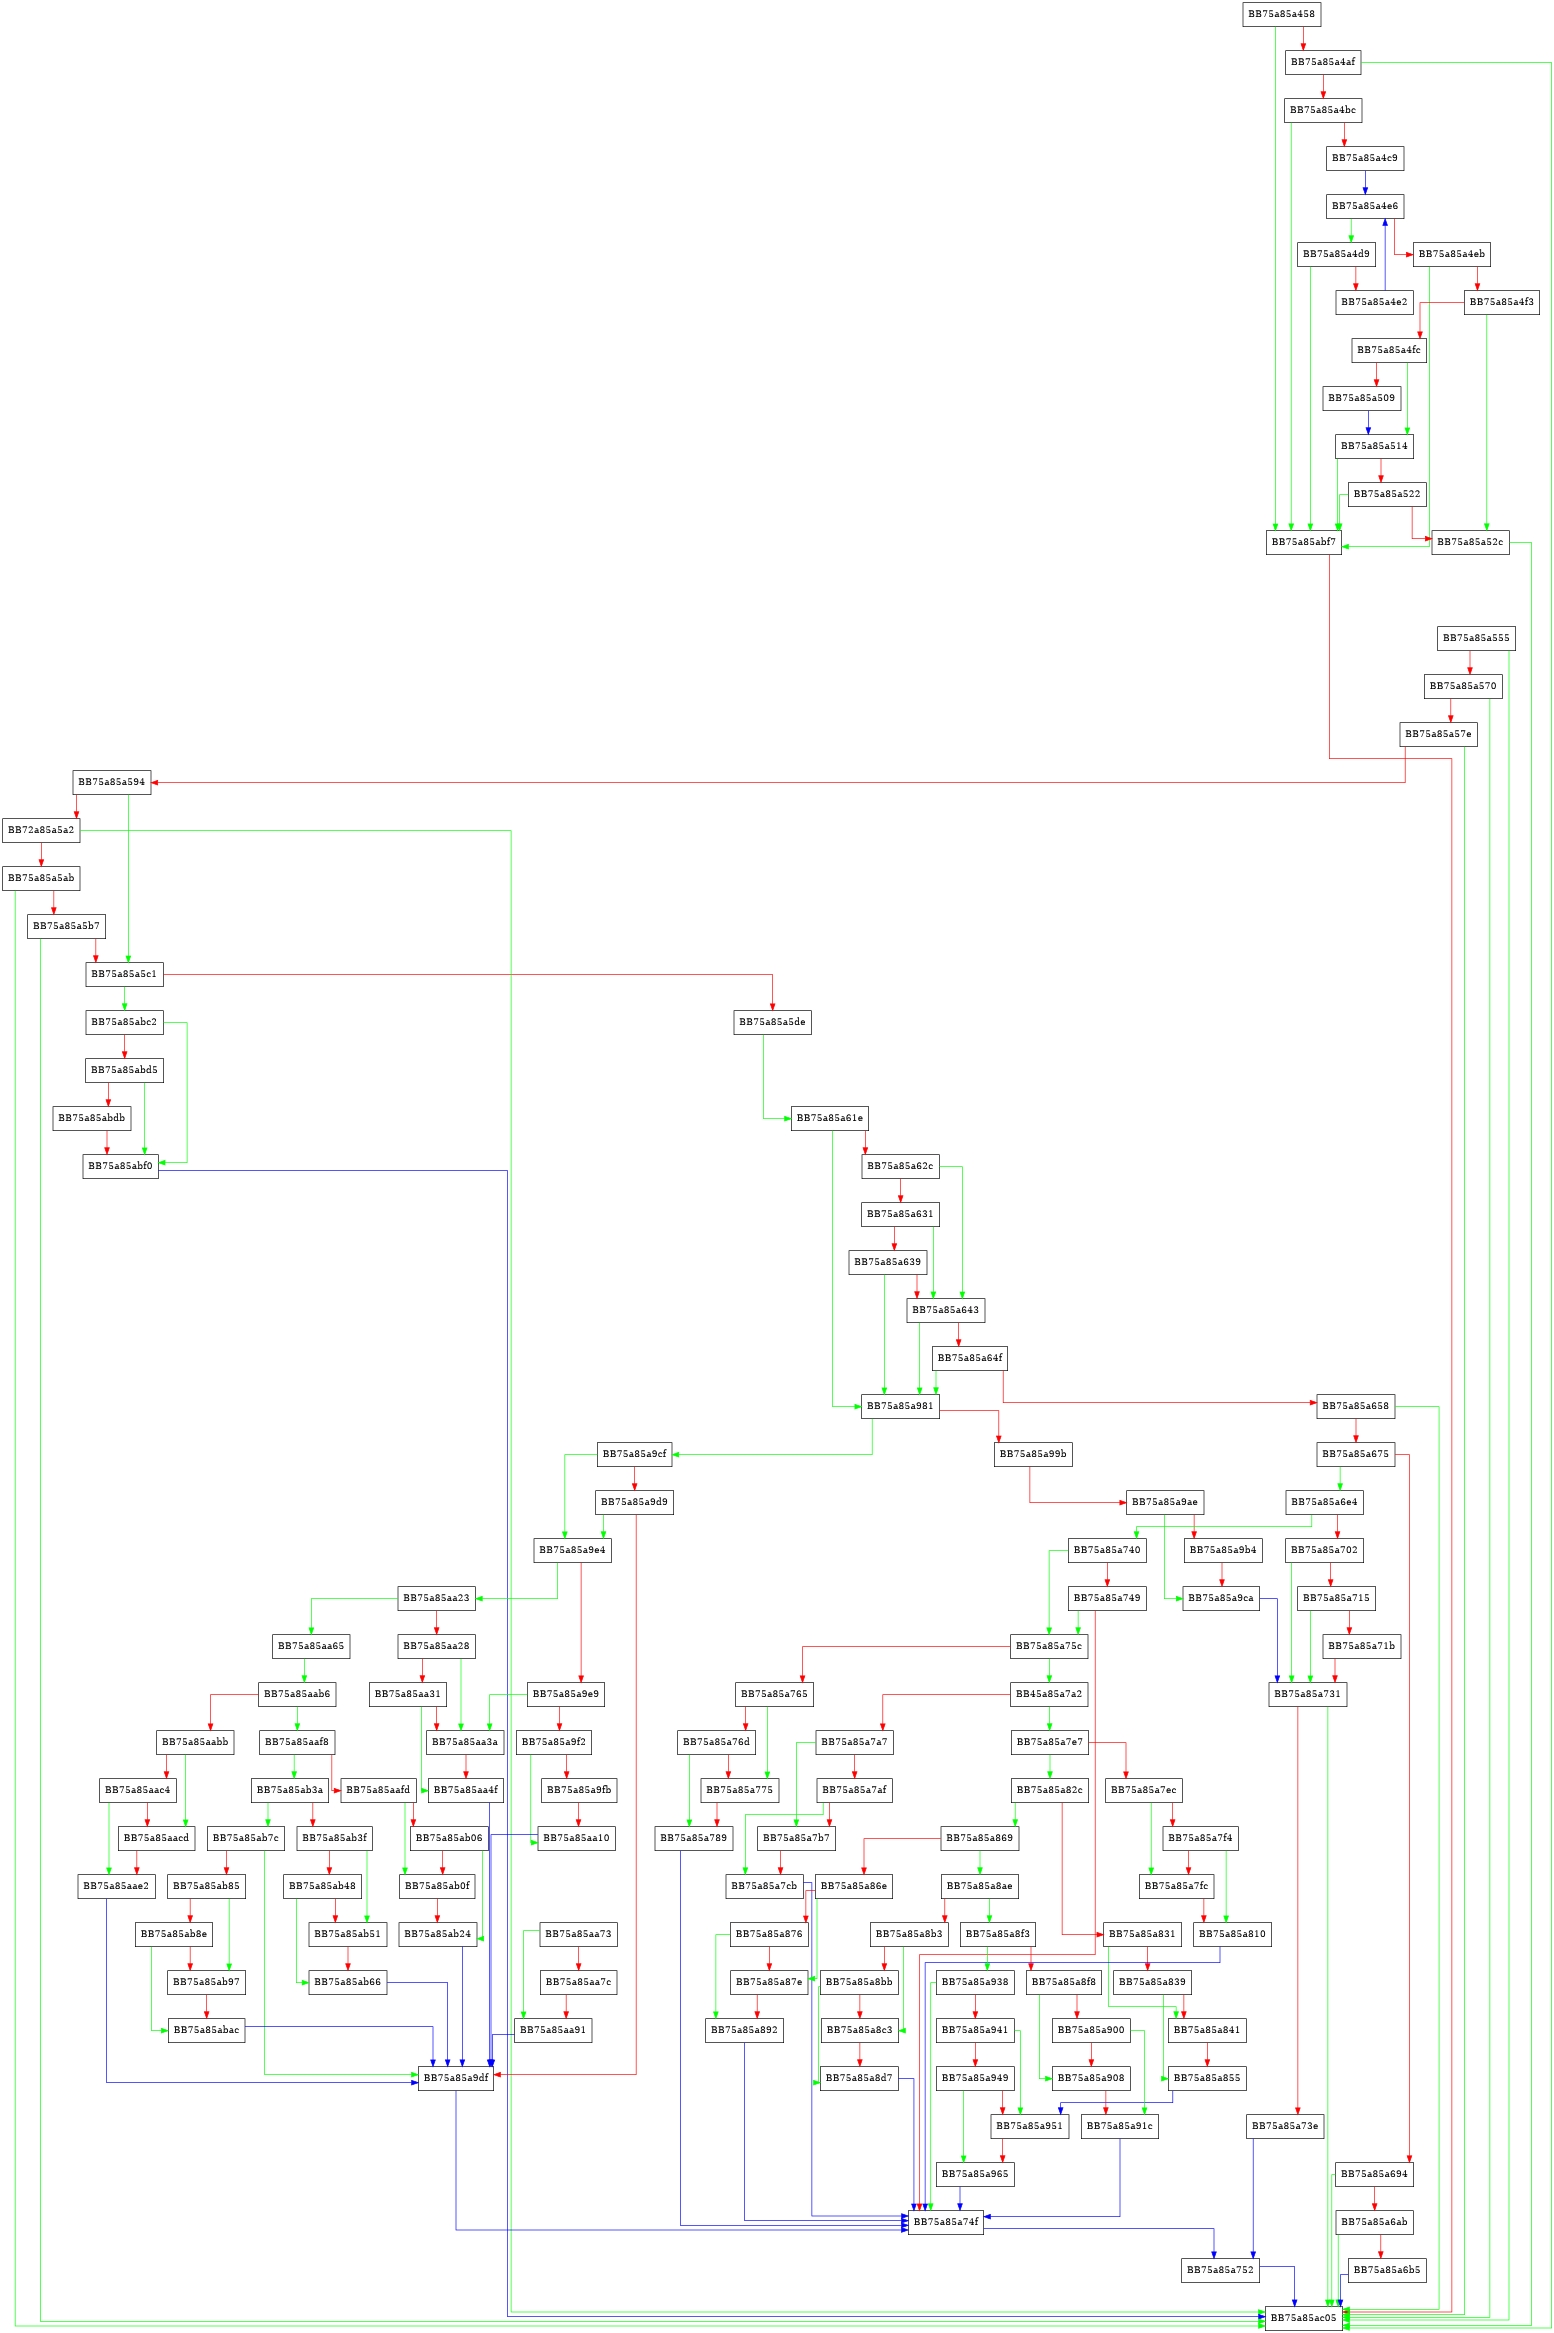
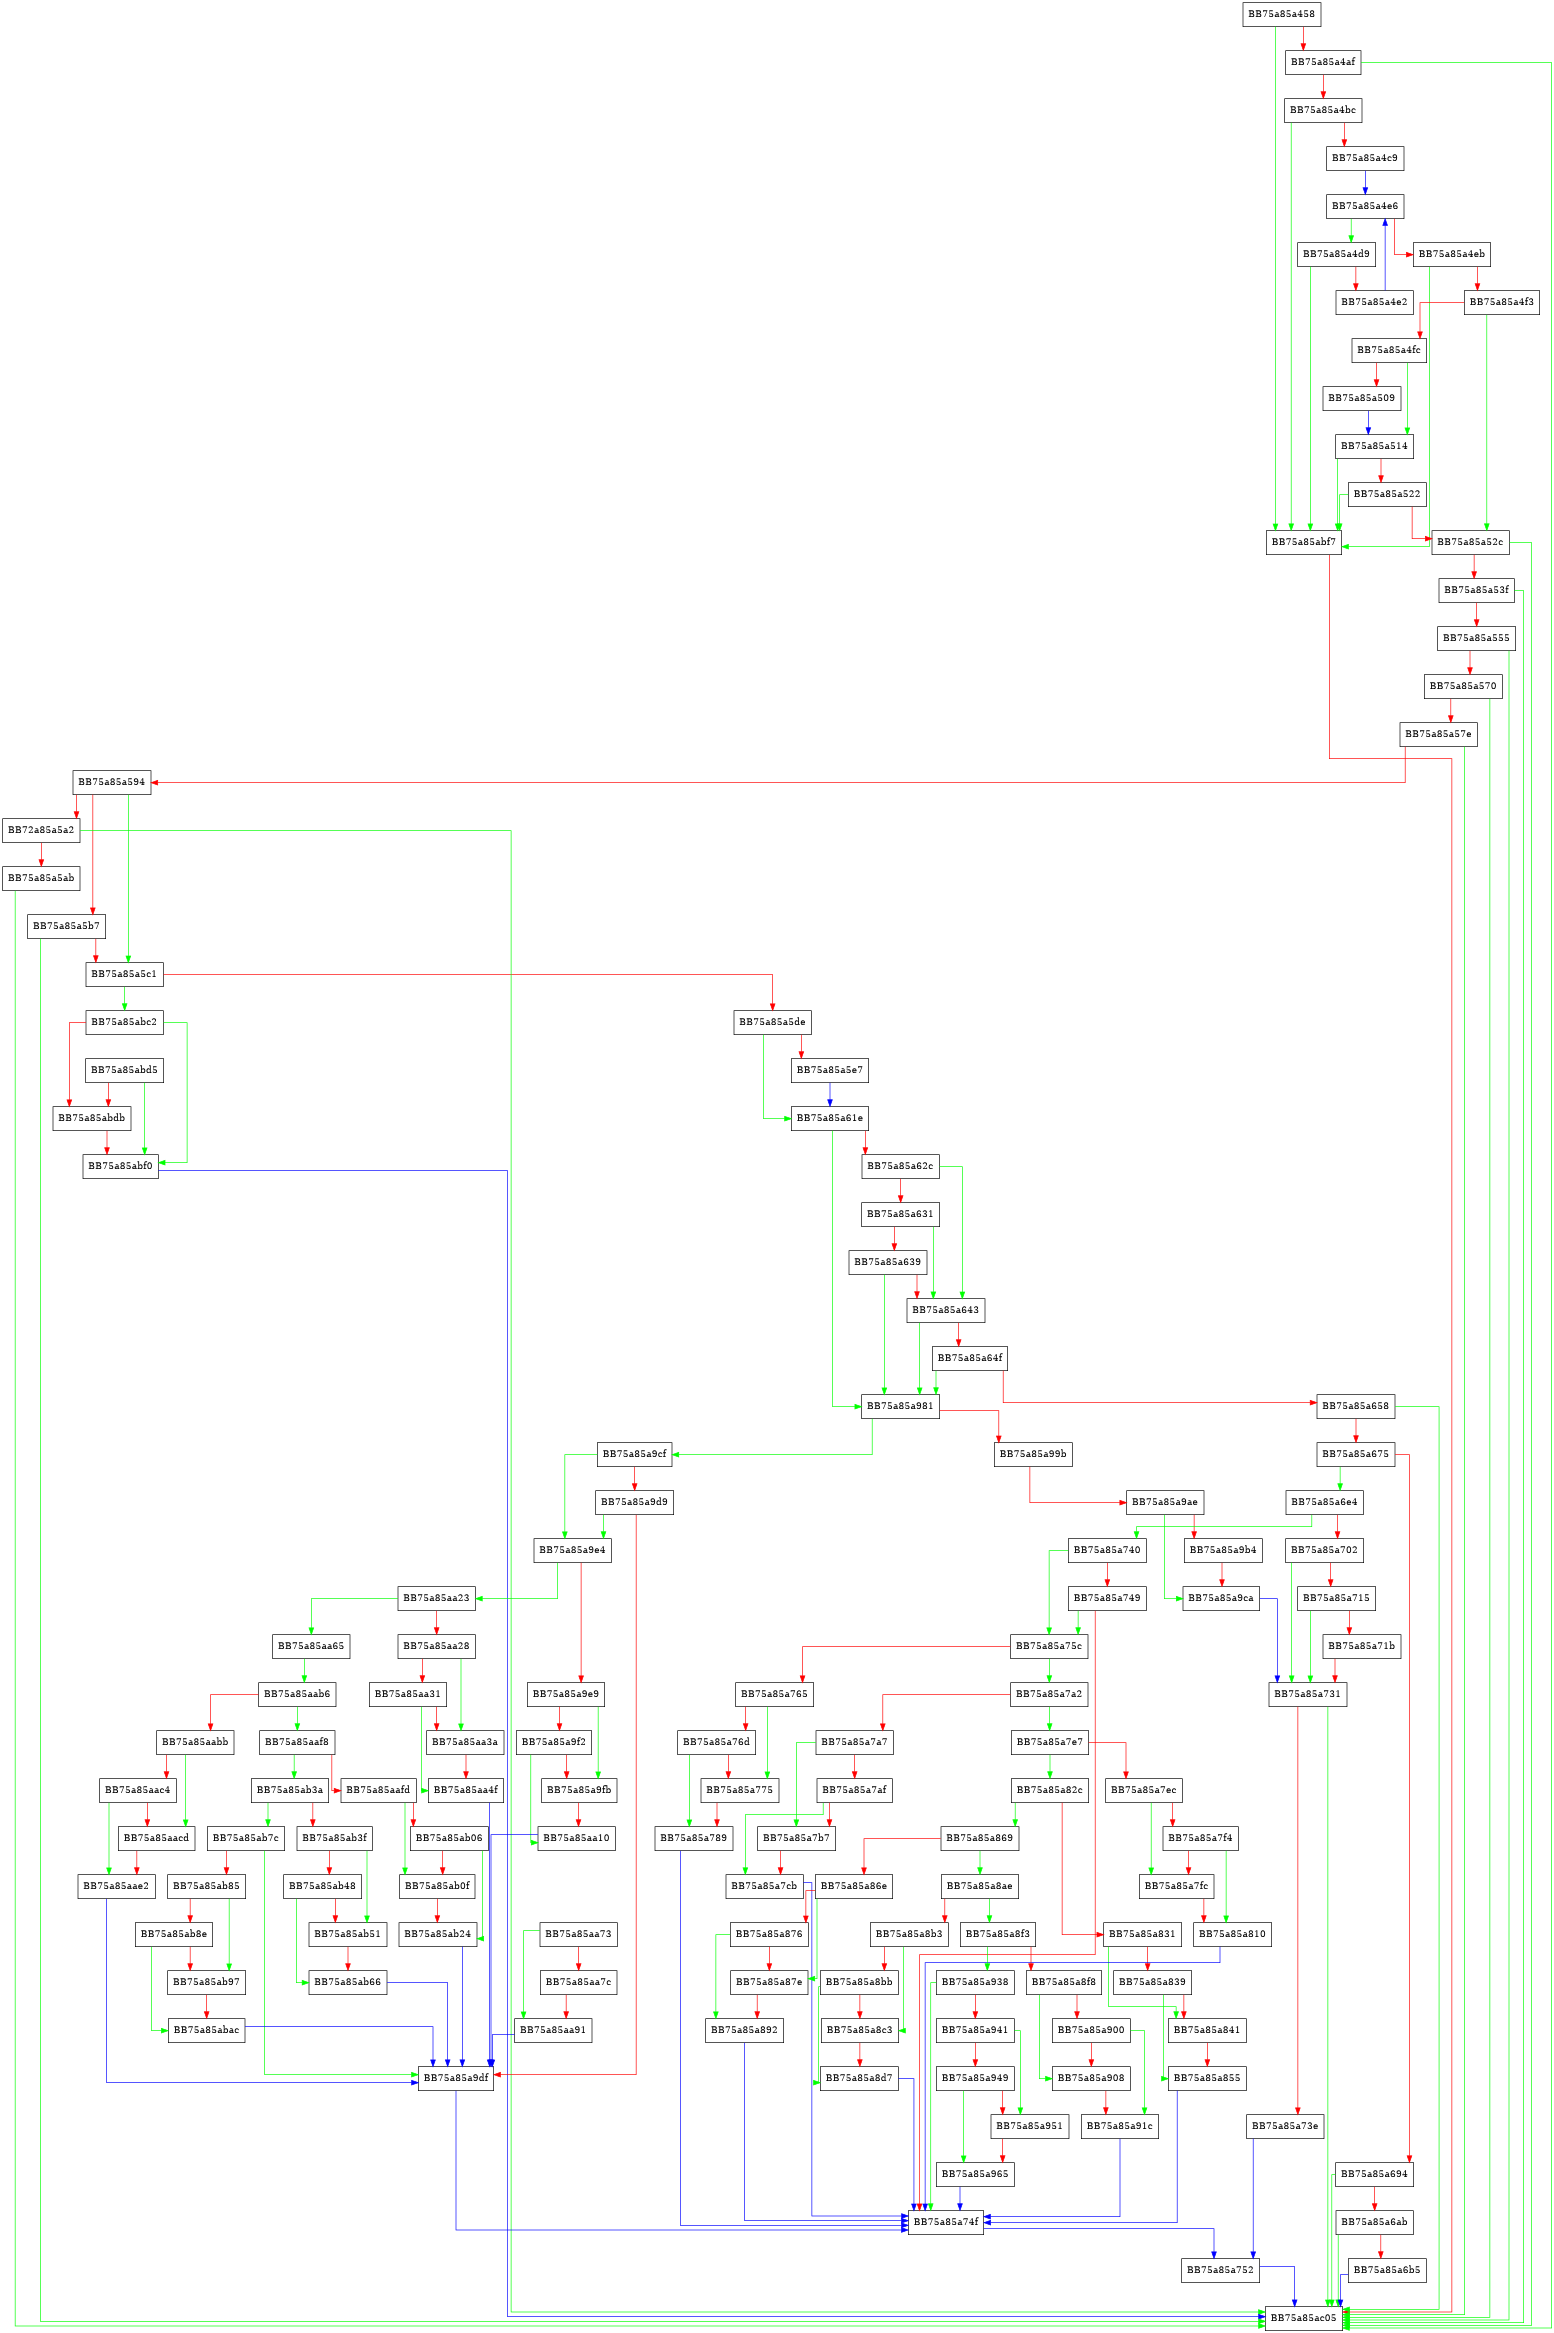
node "BB75a85a53f": added
edge "BB75a85a5ab" -> "BB75a85a5b7": now "BB75a85a594" -> "BB75a85a5b7"
edge "BB75a85abc2" -> "BB75a85abd5": now "BB75a85abc2" -> "BB75a85abdb"
node "BB75a85a5e7": added
edge "BB75a85a9e9" -> "BB75a85aa3a": now "BB75a85a9e9" -> "BB75a85a9fb"
node "BB45a85a7a2": label "BB45a85a7a2" -> "BB75a85a7a2"
edge "BB75a85a855" -> "BB75a85a951": now "BB75a85a855" -> "BB75a85a74f"
